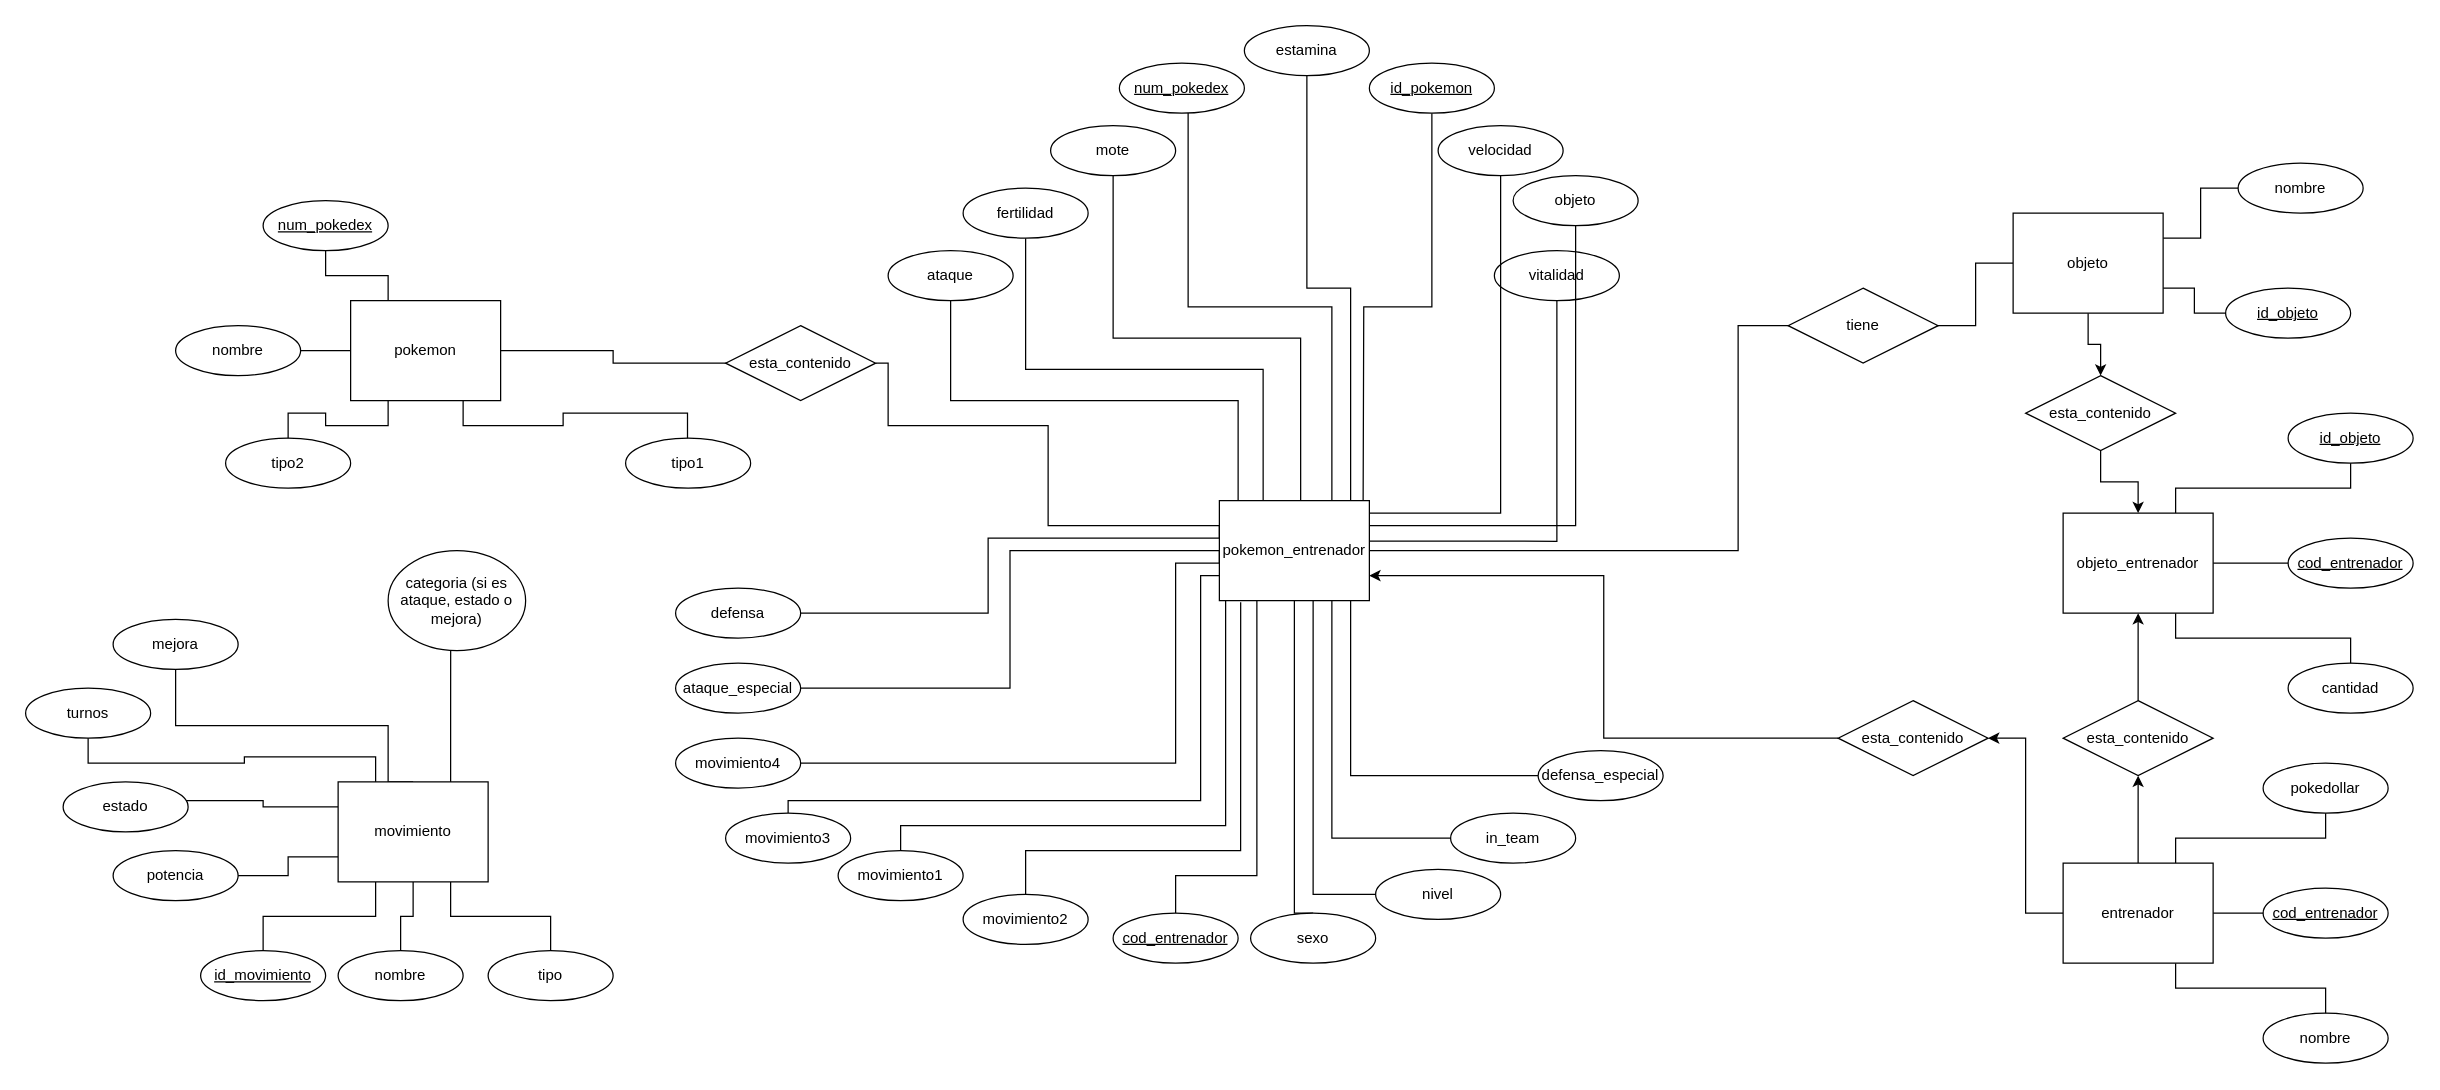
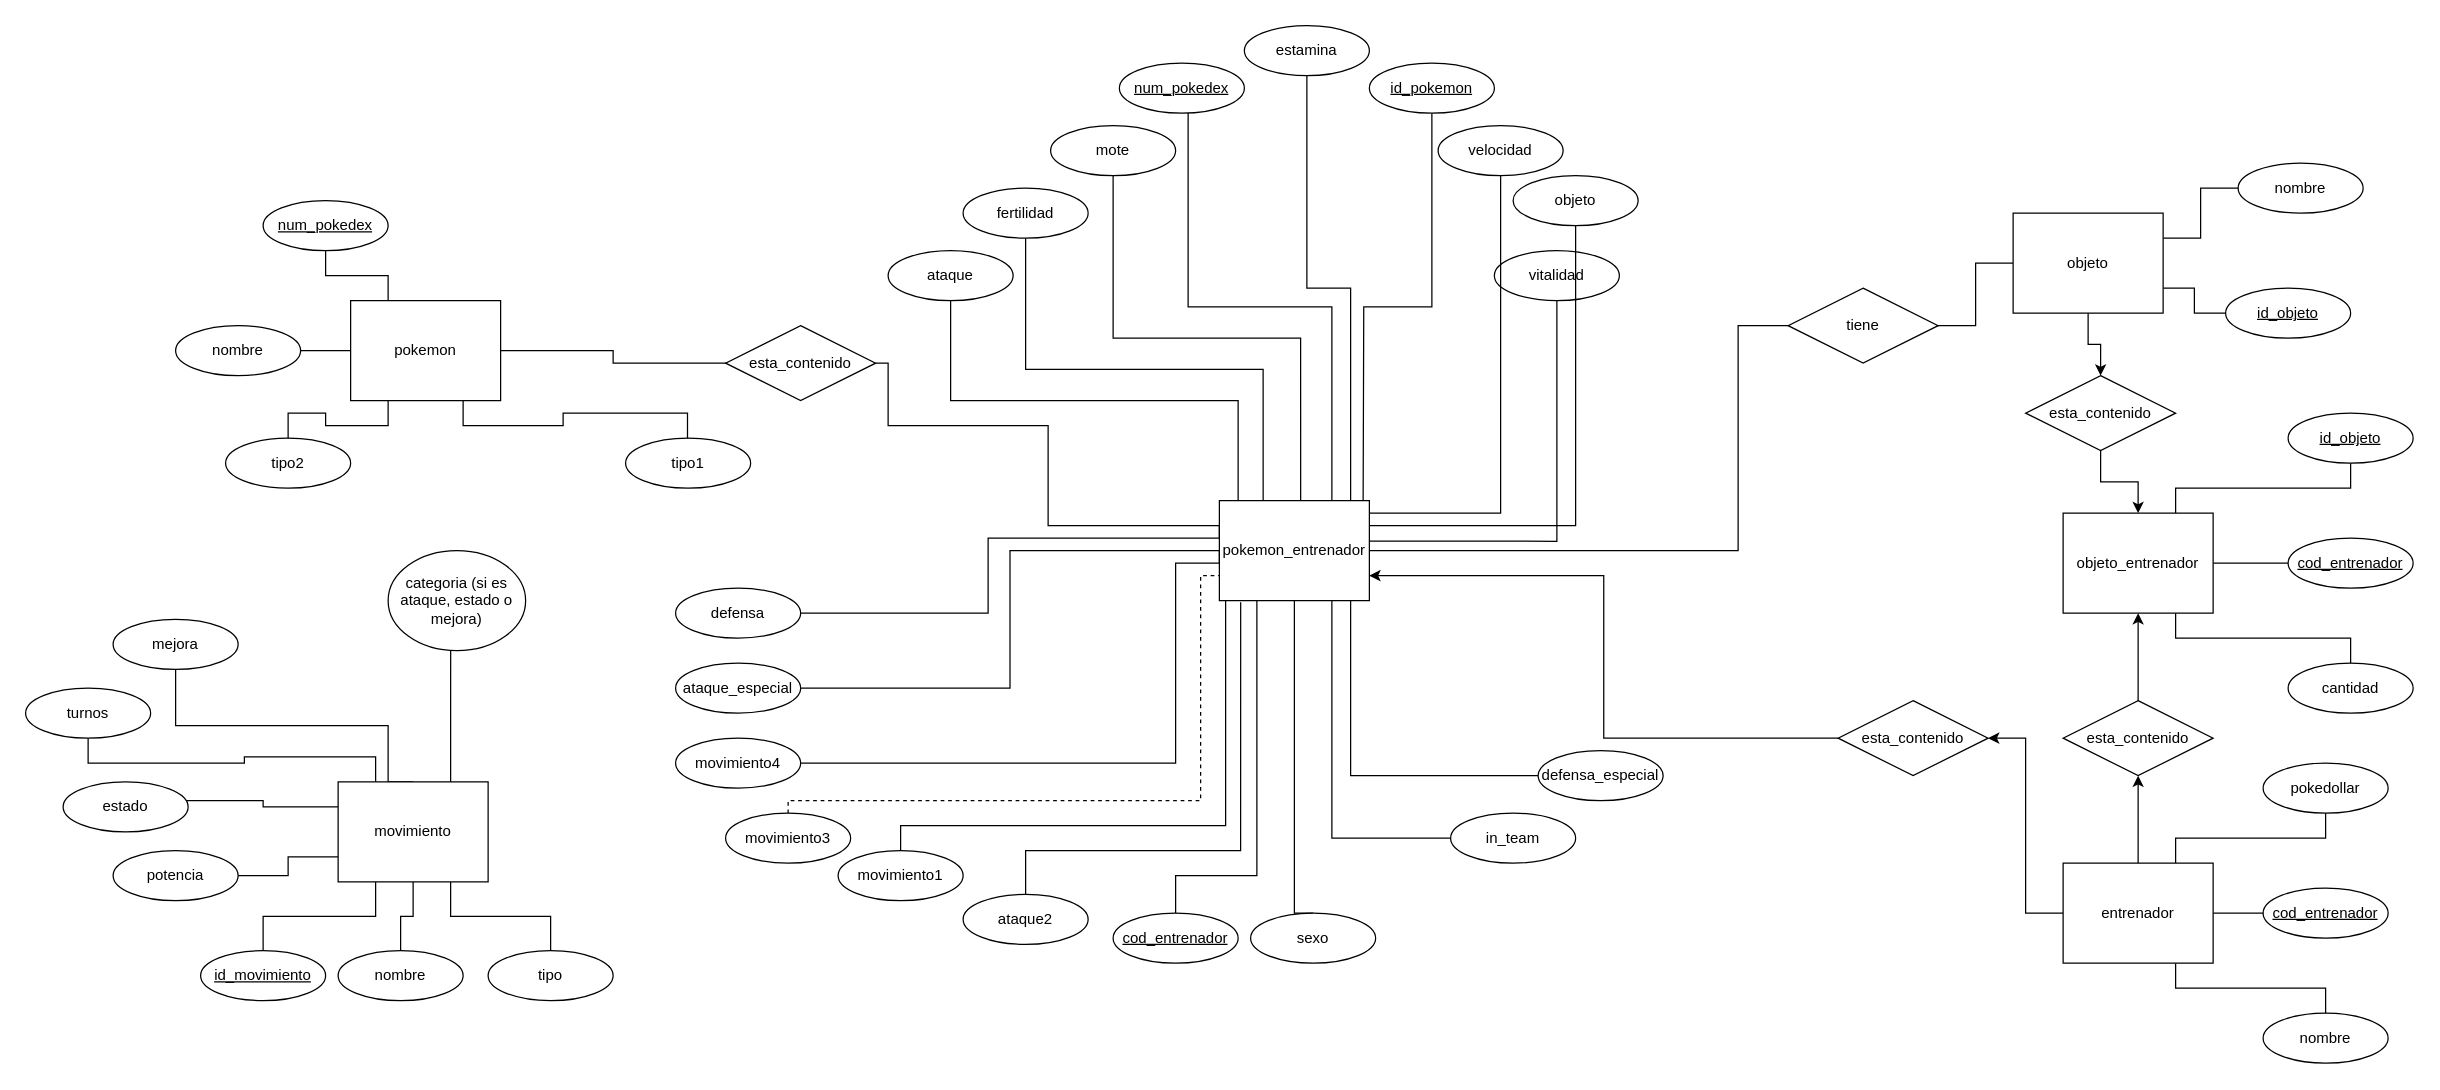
edge "pokemon_entrenador" -- "nivel": removed
edge "pokemon_entrenador" -- "movimiento3": style solid -> dashed
node "nivel": removed
node "movimiento2": label "movimiento2" -> "ataque2"
